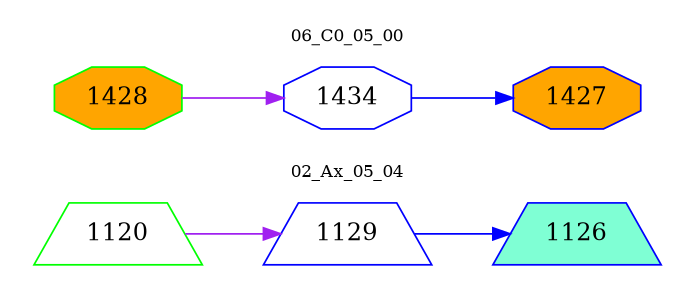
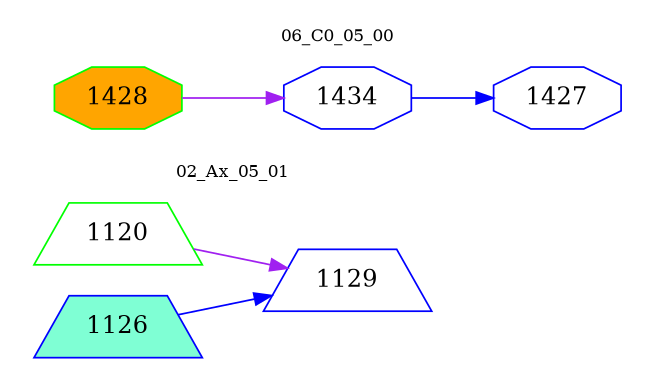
node "1427": fillcolor orange -> white
cluster "02_Ax_05_04": label "02_Ax_05_04" -> "02_Ax_05_01"
edge "1129" -> "1126": reversed
